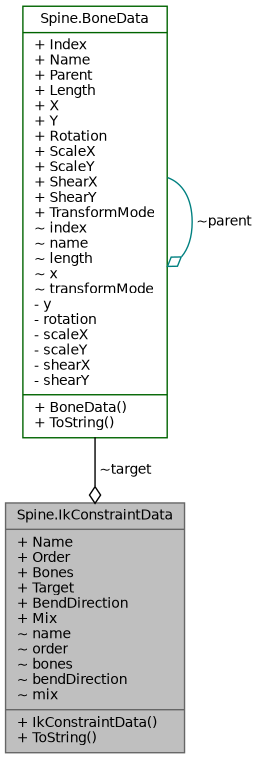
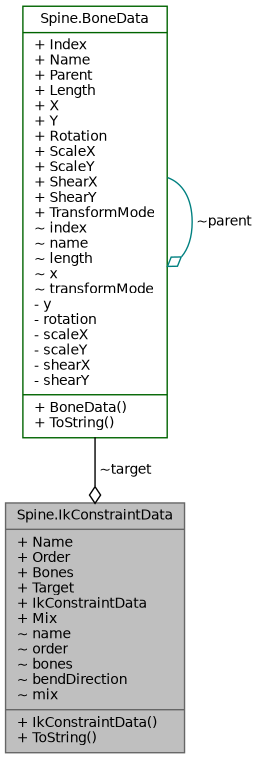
node "Spine.IkConstraintData": text "+ BendDirection" -> "+ IkConstraintData"
